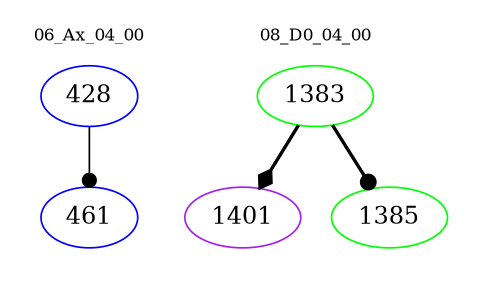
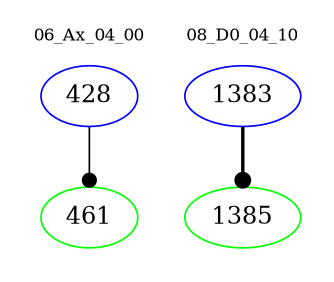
cluster "08_D0_04_00": label "08_D0_04_00" -> "08_D0_04_10"
node "1383": color green -> blue
node "461": color blue -> green
node "1401": removed
